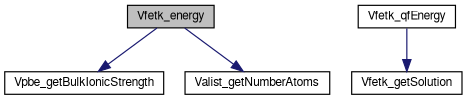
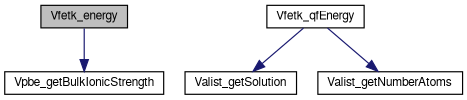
edge "Vfetk_energy" -> "Valist_getNumberAtoms": now "Vfetk_qfEnergy" -> "Valist_getNumberAtoms"
node "Vfetk_getSolution": label "Vfetk_getSolution" -> "Valist_getSolution"
